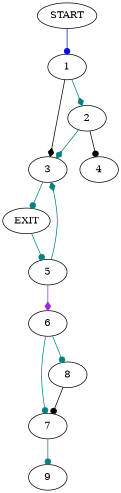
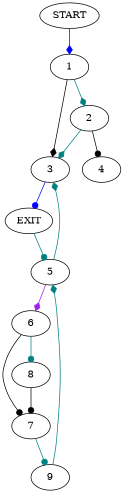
edge "START" -> "1": arrowhead dot -> diamond
edge "3" -> "EXIT": color teal -> blue
edge "6" -> "7": color teal -> black
edge "9" -> "5": added
